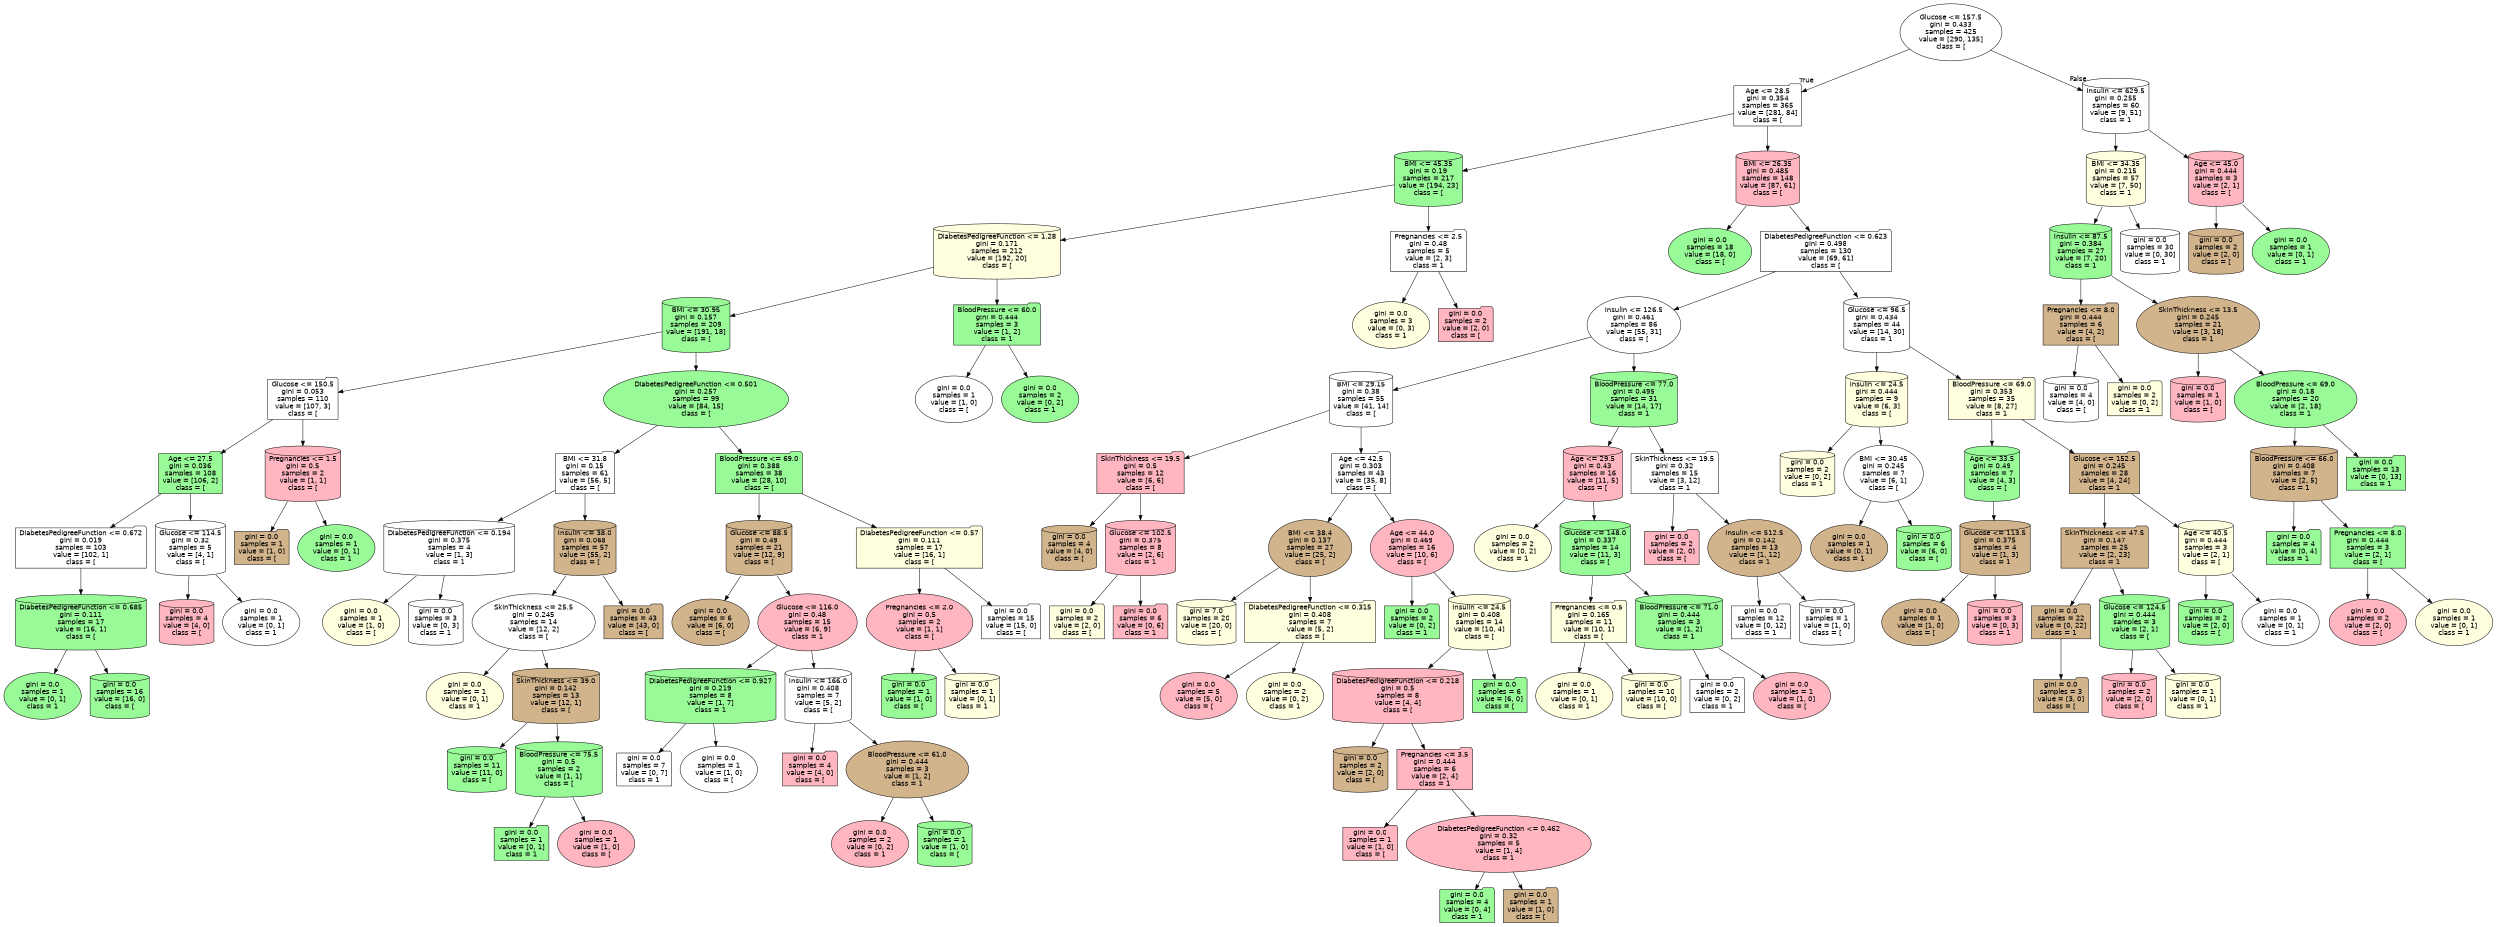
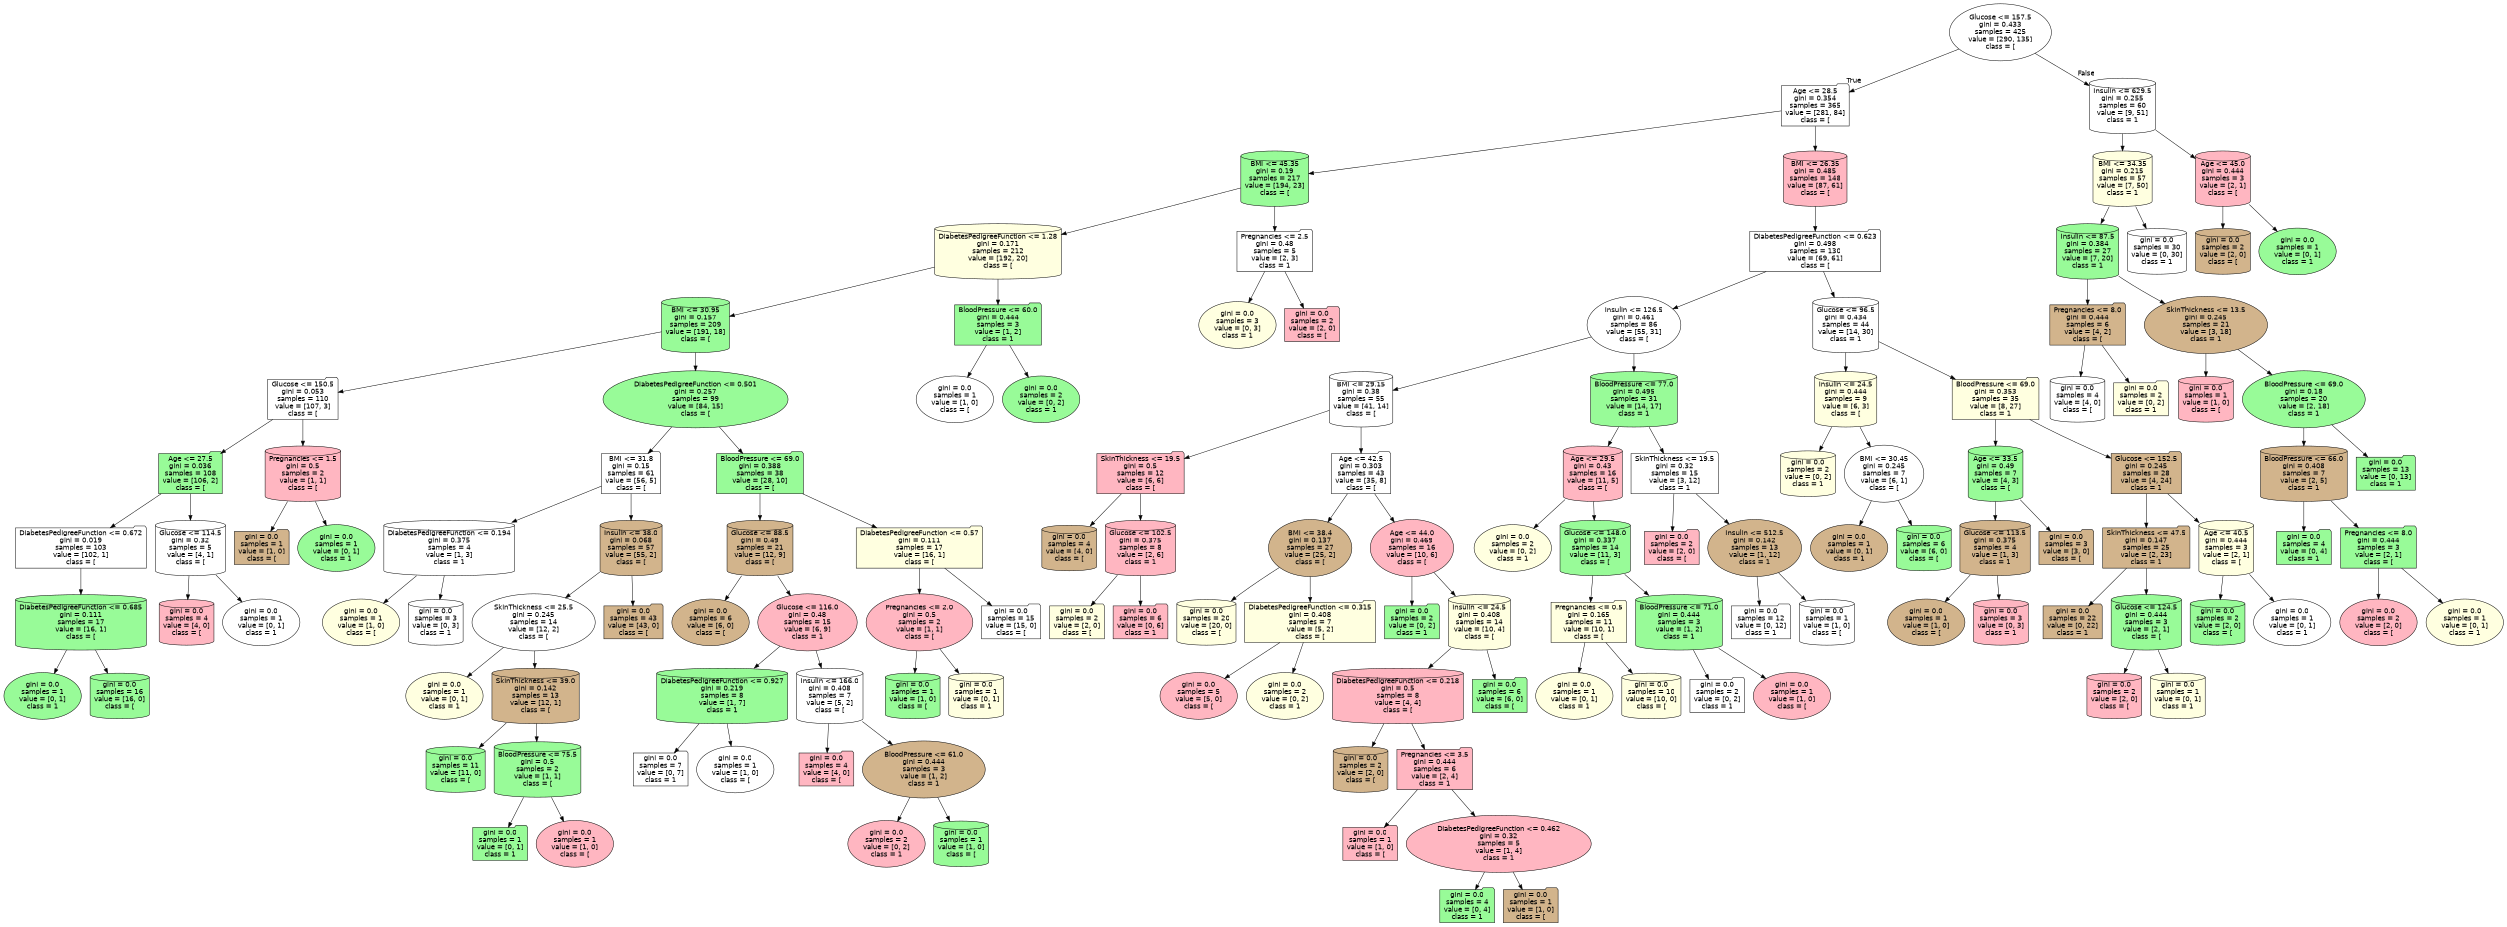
node "gini = 0.0 samples = 18 value = [18, 0] class = [": removed
node "gini = 7.0 samples = 20 value = [20, 0] class = [": label "gini = 7.0 samples = 20 value = [20, 0] class = [" -> "gini = 0.0 samples = 20 value = [20, 0] class = ["
edge "gini = 0.0 samples = 22 value = [0, 22] class = 1" -> "gini = 0.0 samples = 3 value = [3, 0] class = [": now "Age <= 33.5 gini = 0.49 samples = 7 value = [4, 3] class = [" -> "gini = 0.0 samples = 3 value = [3, 0] class = ["
